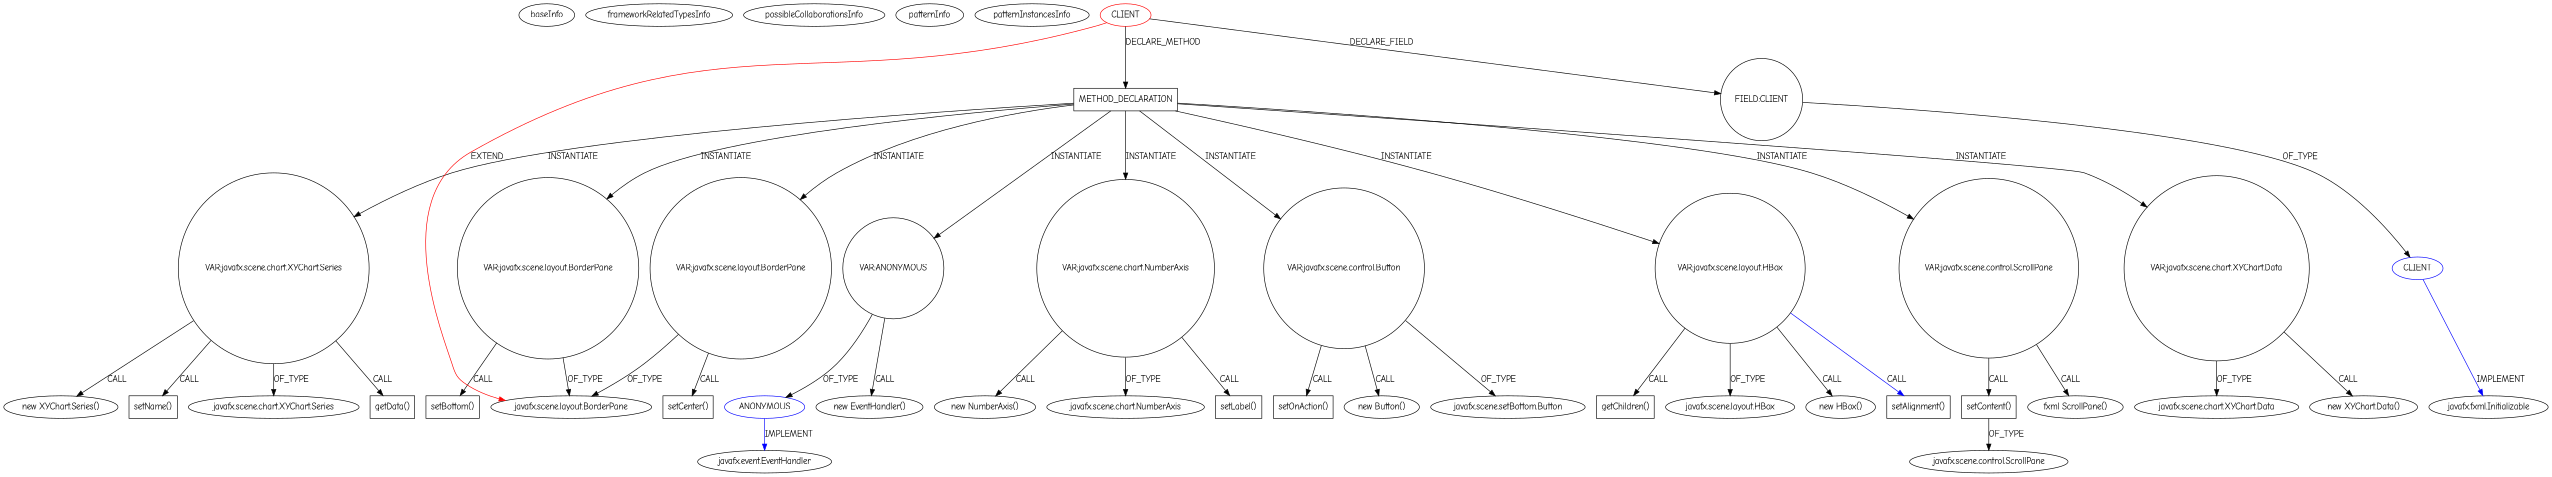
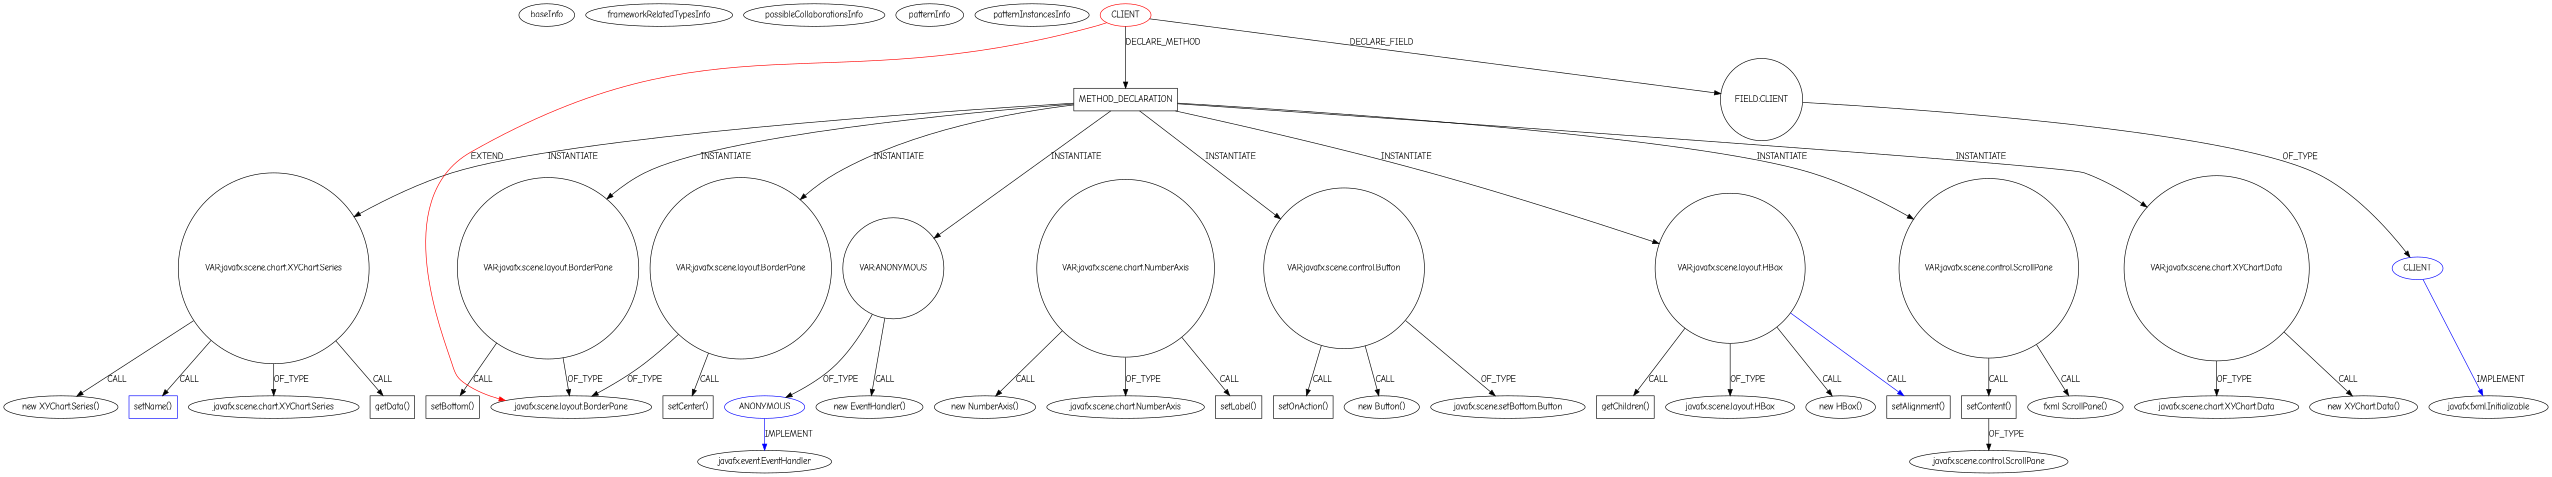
edge "METHOD_DECLARATION" -> "VAR:javafx.scene.chart.NumberAxis": removed, label "INSTANTIATE"
node "setName()": color black -> blue
